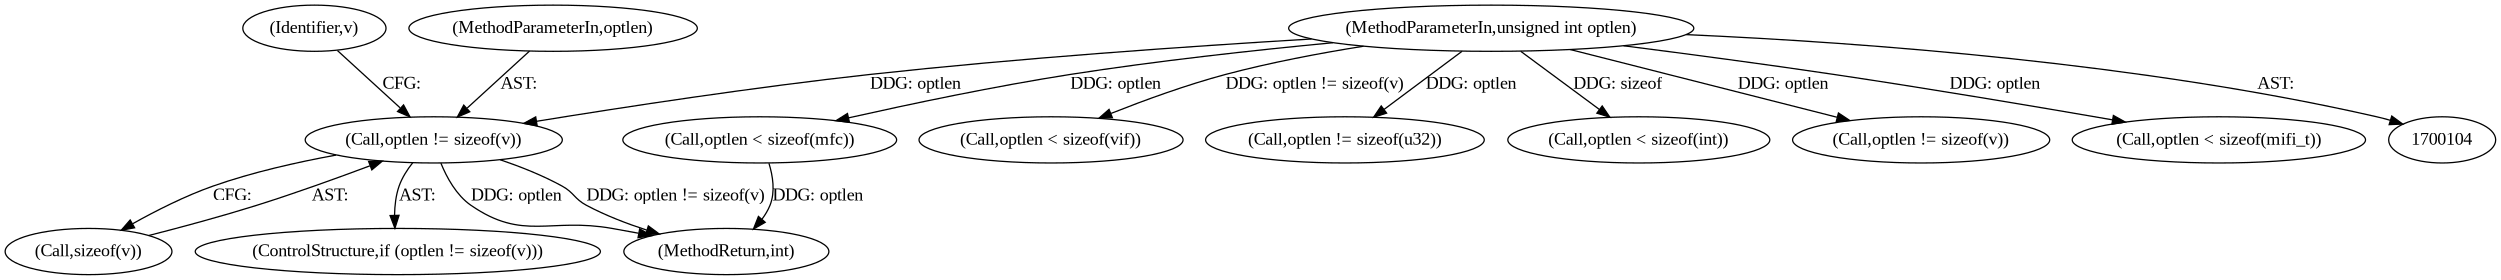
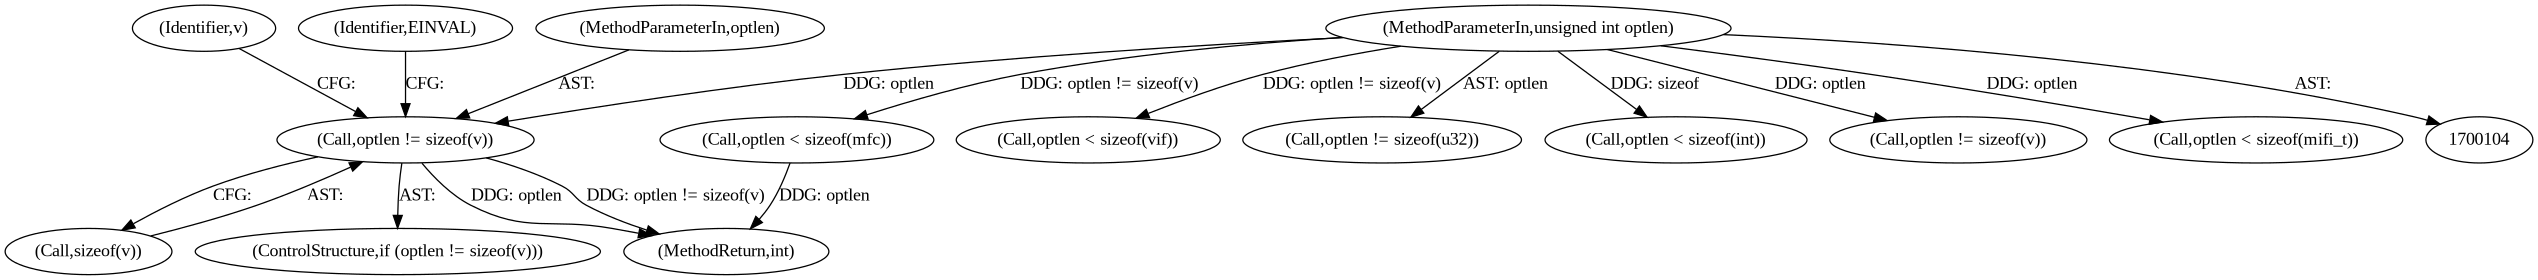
node "(Identifier,EINVAL)": added
edge "(MethodParameterIn,unsigned int optlen)" -> "(Call,optlen < sizeof(mfc))": label "DDG: optlen" -> "DDG: optlen != sizeof(v)"
edge "(MethodParameterIn,unsigned int optlen)" -> "(Call,optlen != sizeof(u32))": label "DDG: optlen" -> "AST: optlen"
